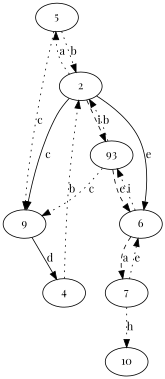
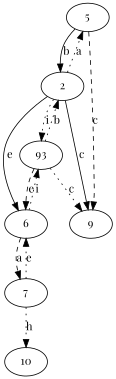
edge "5" -> "2": style dotted -> solid
edge "5" -> "9": style dotted -> dashed
edge "2" -> "93": style dashed -> dotted
node "4": removed
